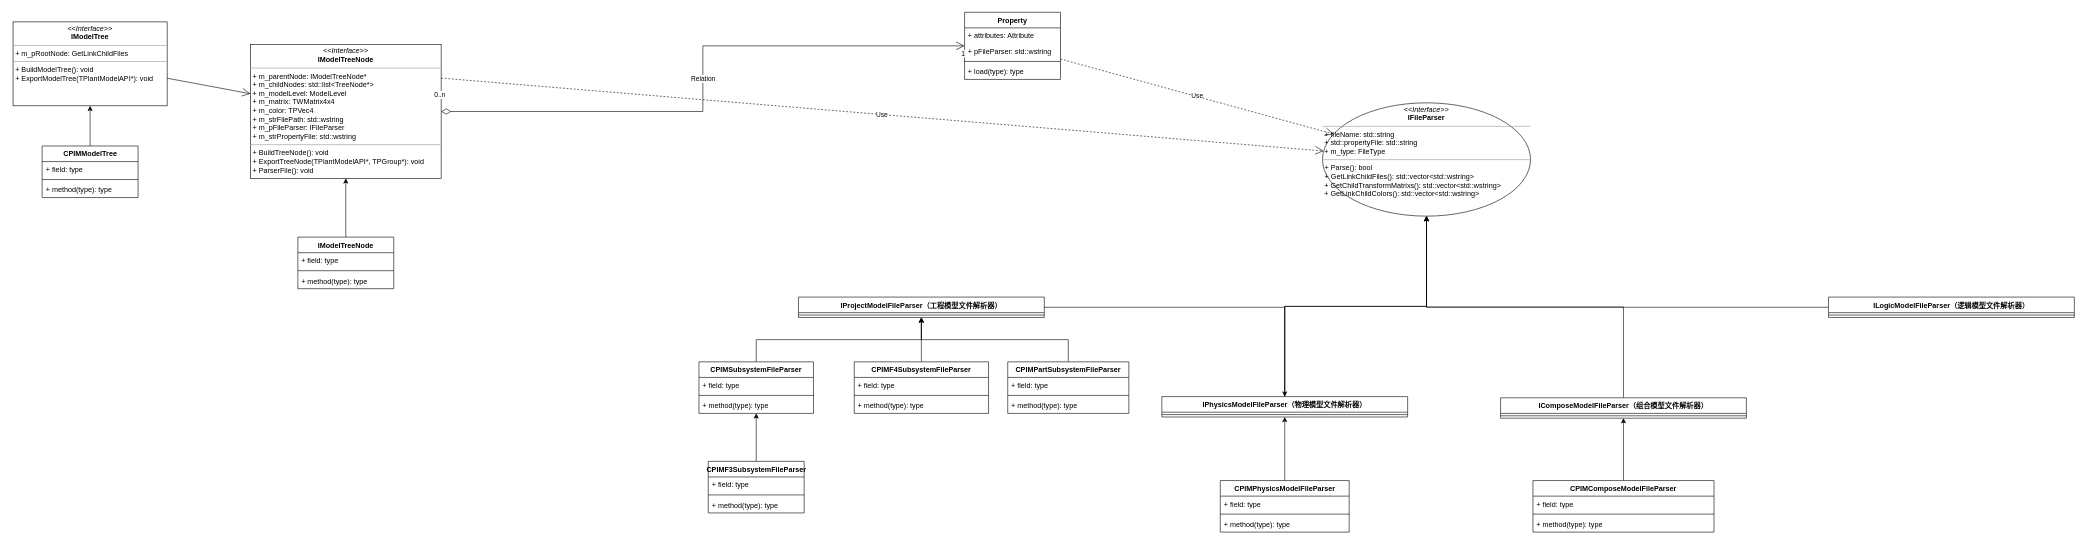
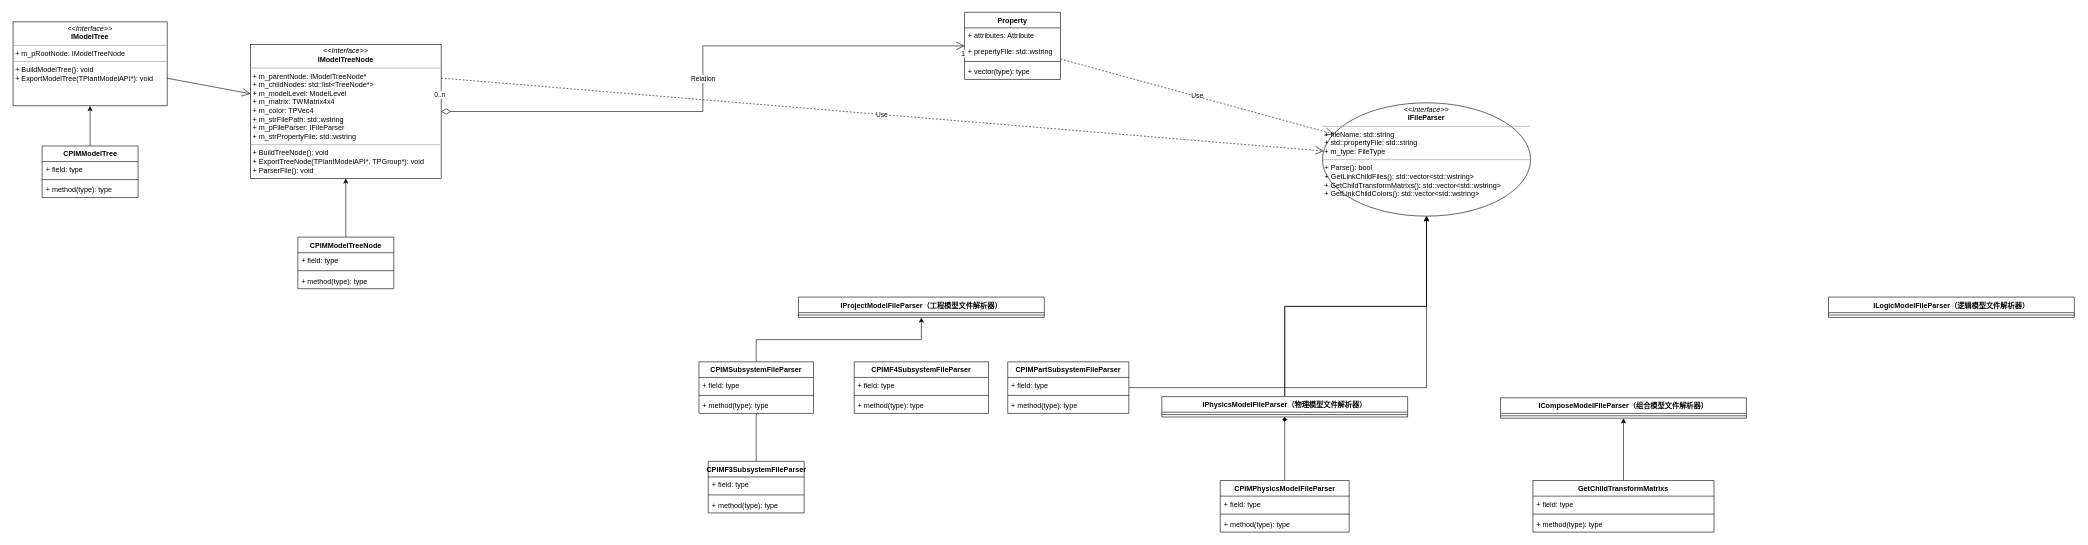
node "<<Interface>> IModelTree + m_pRootNode: GetLinkChildFiles + BuildModelTree(): void + ExportModelTree(TPlantModelAPI*): void": label "<<Interface>> IModelTree + m_pRootNode: GetLinkChildFiles + BuildModelTree(): void + ExportModelTree(TPlantModelAPI*): void" -> "<<Interface>> IModelTree + m_pRootNode: IModelTreeNode + BuildModelTree(): void + ExportModelTree(TPlantModelAPI*): void"
node "+ pFileParser: std::wstring": label "+ pFileParser: std::wstring" -> "+ prepertyFile: std::wstring"
node "+ load(type): type": label "+ load(type): type" -> "+ vector(type): type"
node "IModelTreeNode": label "IModelTreeNode" -> "CPIMModelTreeNode"
edge "IProjectModelFileParser（工程模型文件解析器）" -> "IPhysicsModelFileParser（物理模型文件解析器）": removed
edge "ILogicModelFileParser（逻辑模型文件解析器）" -> "<<Interface>> IFileParser + fileName: std::string + std::propertyFile: std::string + m_type: FileType + Parse(): bool + GetLinkChildFiles(): std::vector<std::wstring> + GetChildTransformMatrixs(): std::vector<std::wstring> + GetLinkChildColors(): std::vector<std::wstring>": removed
edge "CPIMPartSubsystemFileParser" -> "IProjectModelFileParser（工程模型文件解析器）": now "CPIMPartSubsystemFileParser" -> "<<Interface>> IFileParser + fileName: std::string + std::propertyFile: std::string + m_type: FileType + Parse(): bool + GetLinkChildFiles(): std::vector<std::wstring> + GetChildTransformMatrixs(): std::vector<std::wstring> + GetLinkChildColors(): std::vector<std::wstring>"
edge "CPIMF4SubsystemFileParser" -> "IProjectModelFileParser（工程模型文件解析器）": removed
edge "IComposeModelFileParser（组合模型文件解析器）" -> "<<Interface>> IFileParser + fileName: std::string + std::propertyFile: std::string + m_type: FileType + Parse(): bool + GetLinkChildFiles(): std::vector<std::wstring> + GetChildTransformMatrixs(): std::vector<std::wstring> + GetLinkChildColors(): std::vector<std::wstring>": removed
edge "CPIMF3SubsystemFileParser" -> "CPIMSubsystemFileParser": arrowhead classic -> none
edge "CPIMPhysicsModelFileParser" -> "IPhysicsModelFileParser（物理模型文件解析器）": arrowhead classic -> diamond
node "CPIMComposeModelFileParser": label "CPIMComposeModelFileParser" -> "GetChildTransformMatrixs"
